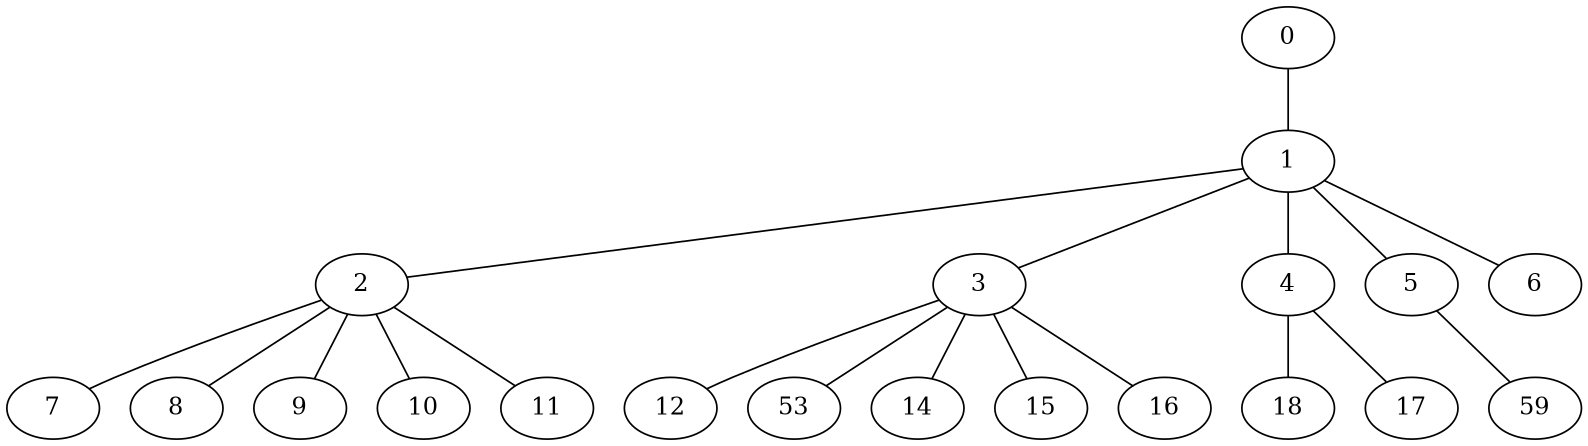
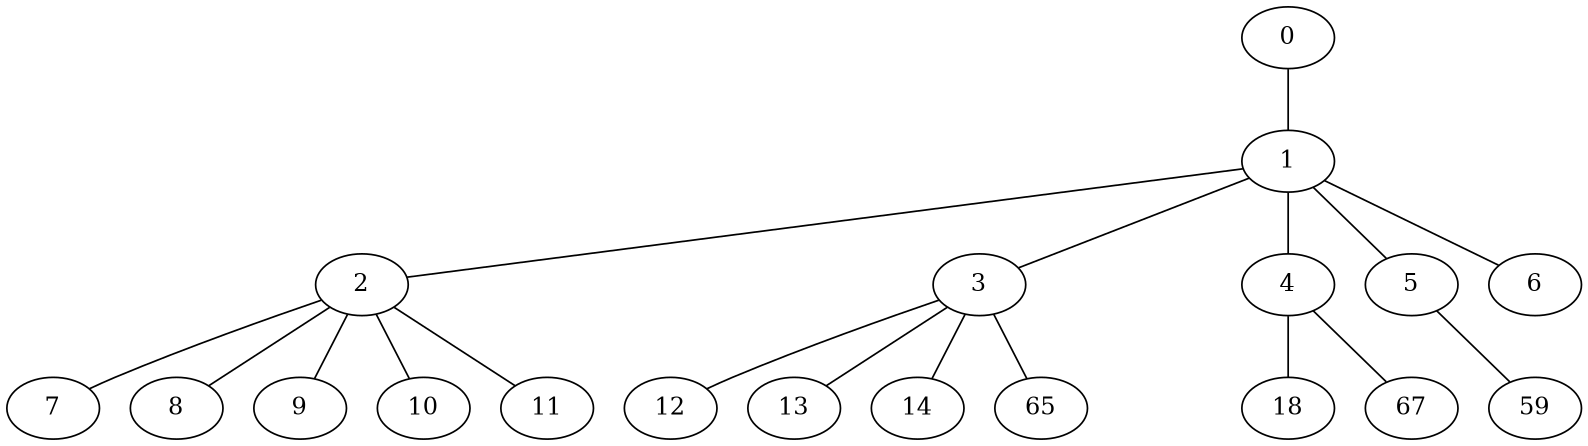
node "53": label "53" -> "13"
node "15": label "15" -> "65"
node "16": removed
node "17": label "17" -> "67"
